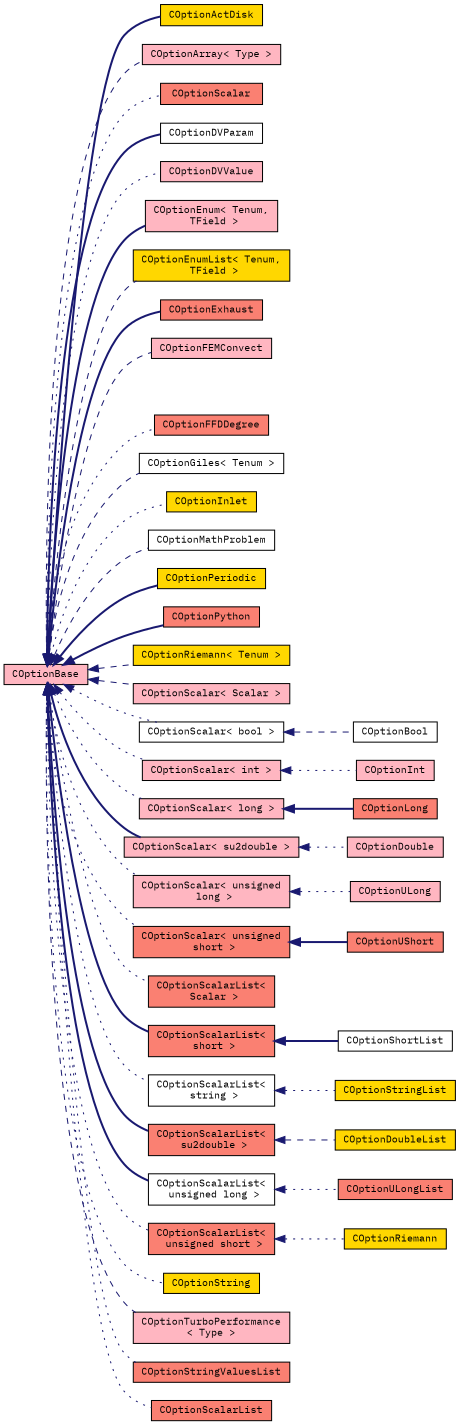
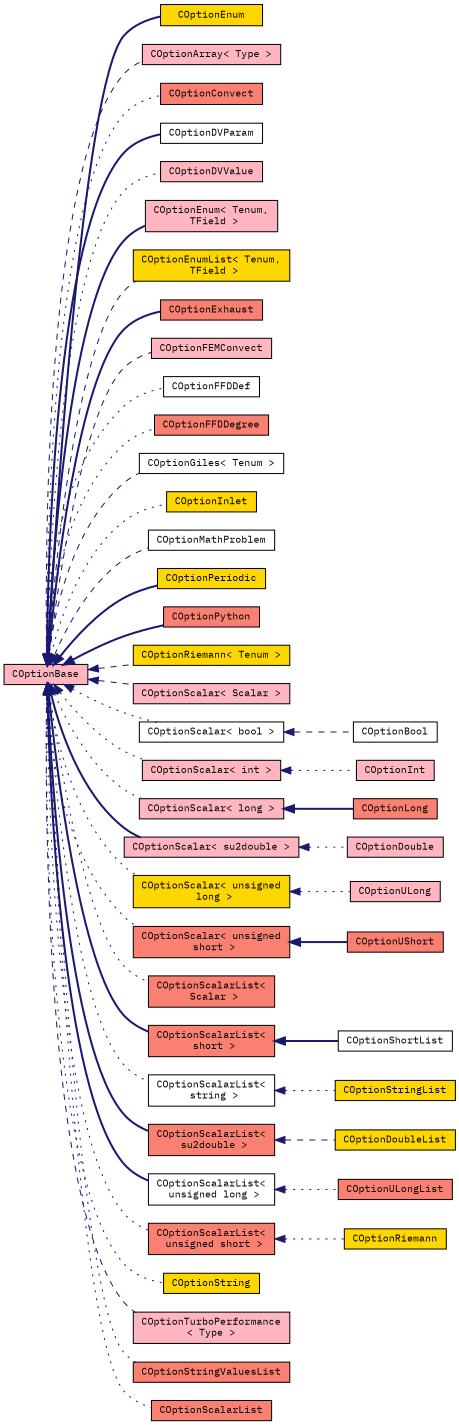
node "COptionActDisk": label "COptionActDisk" -> "COptionEnum"
node "COptionScalar": label "COptionScalar" -> "COptionConvect"
node "COptionFFDDef": added
node "COptionScalar< unsigned long >": fillcolor lightpink -> gold
